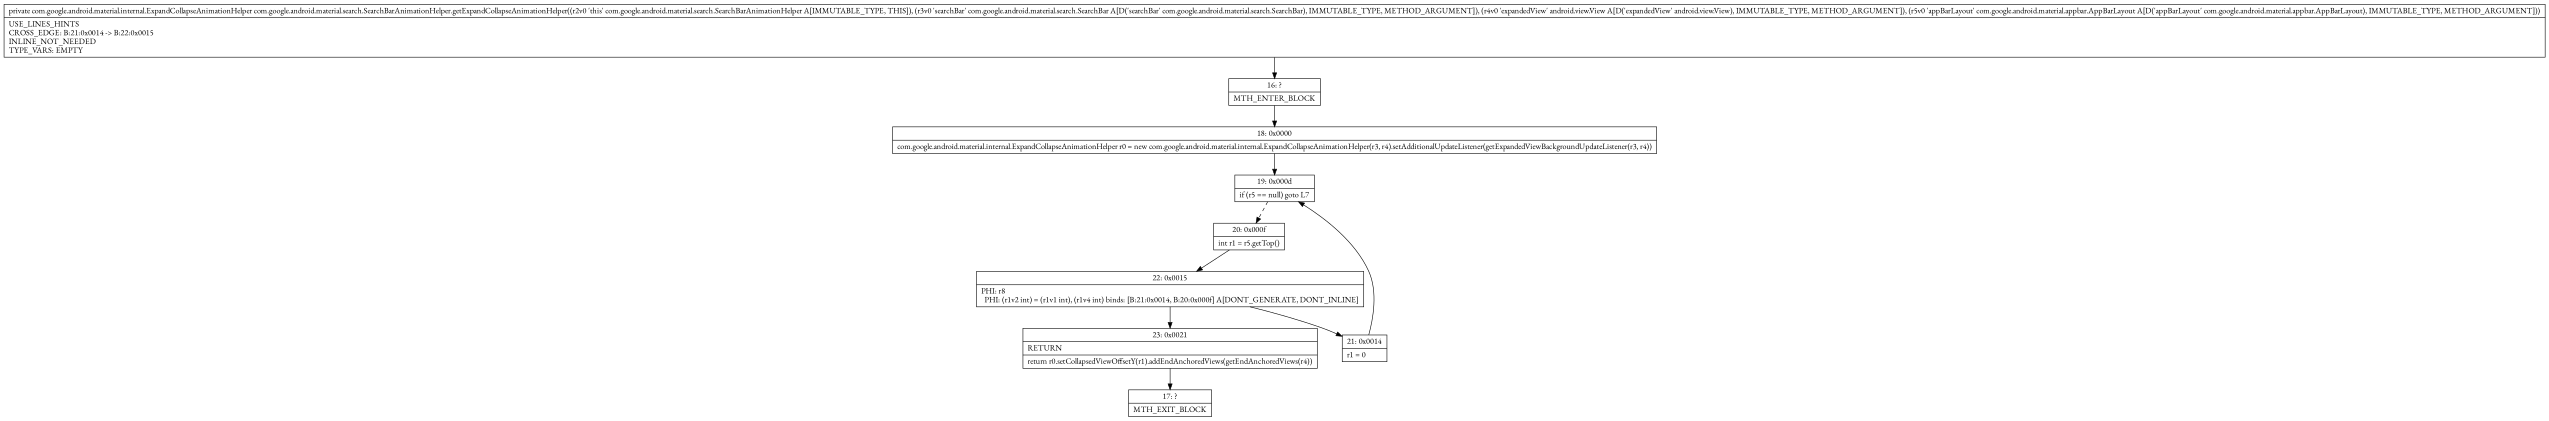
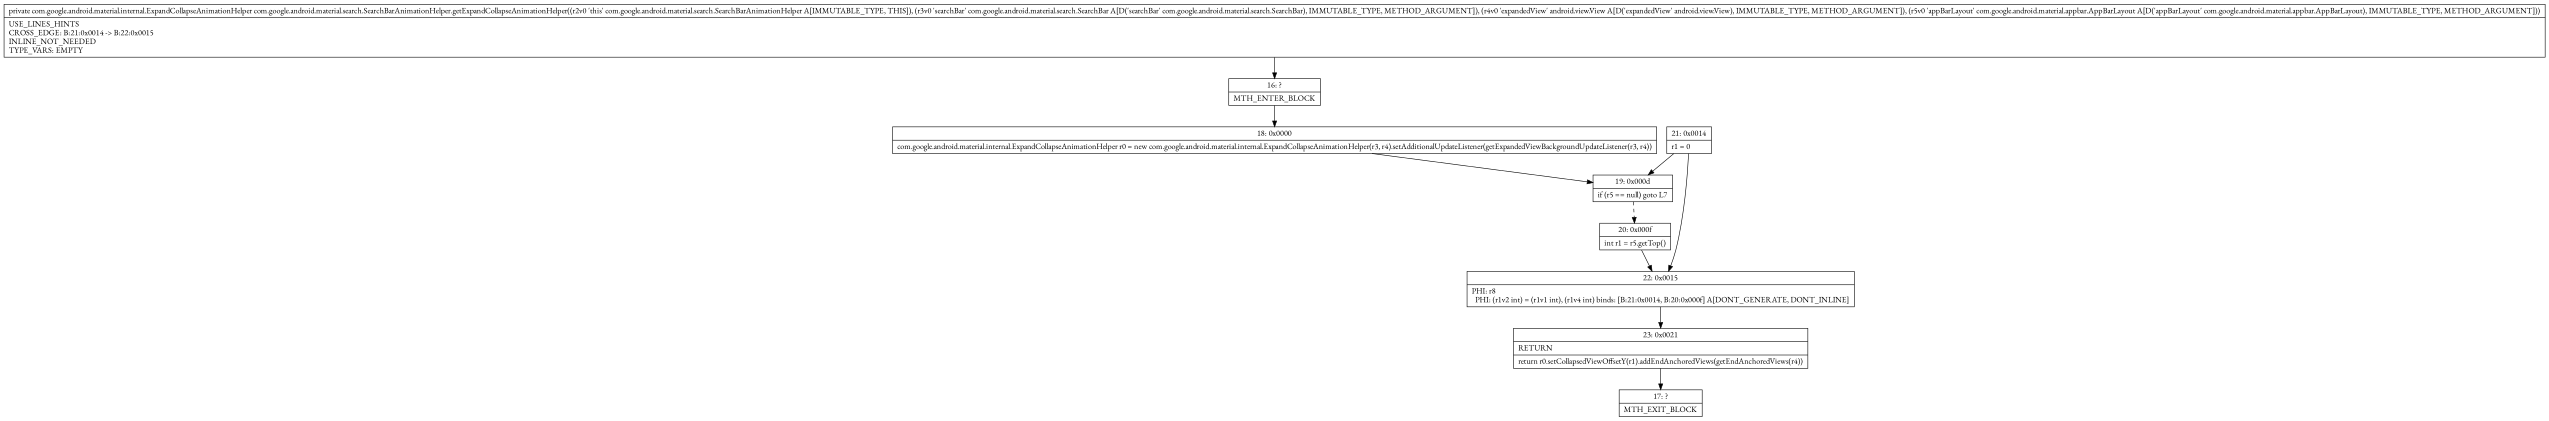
edge "22: 0x0015" -> "21: 0x0014": reversed
